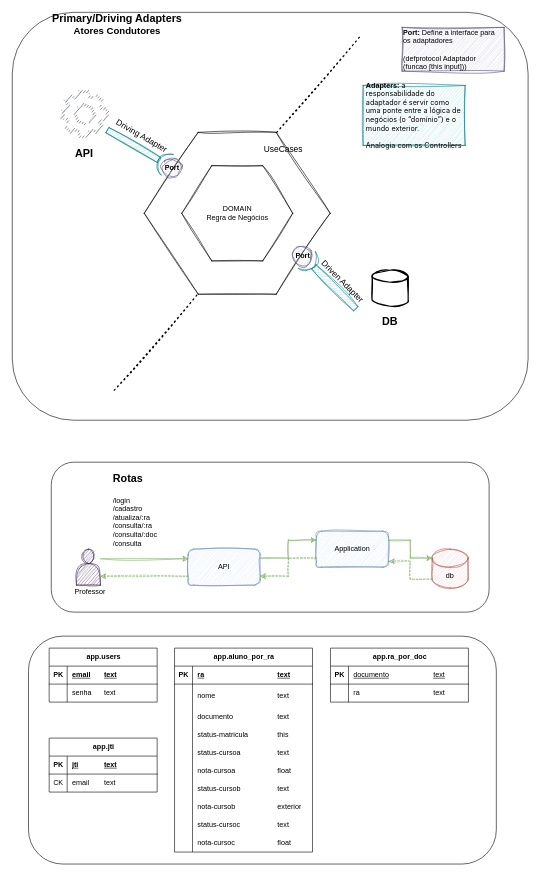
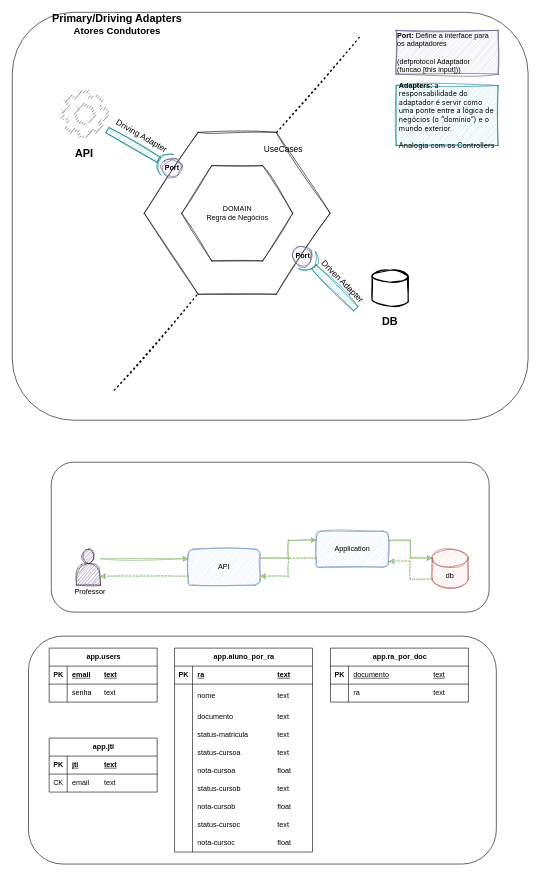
node "Port: Define a interface para os adaptadores (defprotocol Adaptador (funcao [this input]))": moved (453, 49) -> (447, 52)
node "Adapters: a responsabilidade do adaptador é servir como uma ponte entre a lógica de negócios (o “domínio”) e o mundo exterior. Analogia com os Controllers": moved (414, 115) -> (447, 115)
node "Rotas /login /cadastro /atualiza/:ra /consulta/:ra /consulta/:doc /consulta": removed
node "status-matricula this": label "status-matricula this" -> "status-matricula text"
node "nota-cursob exterior": label "nota-cursob exterior" -> "nota-cursob float"
